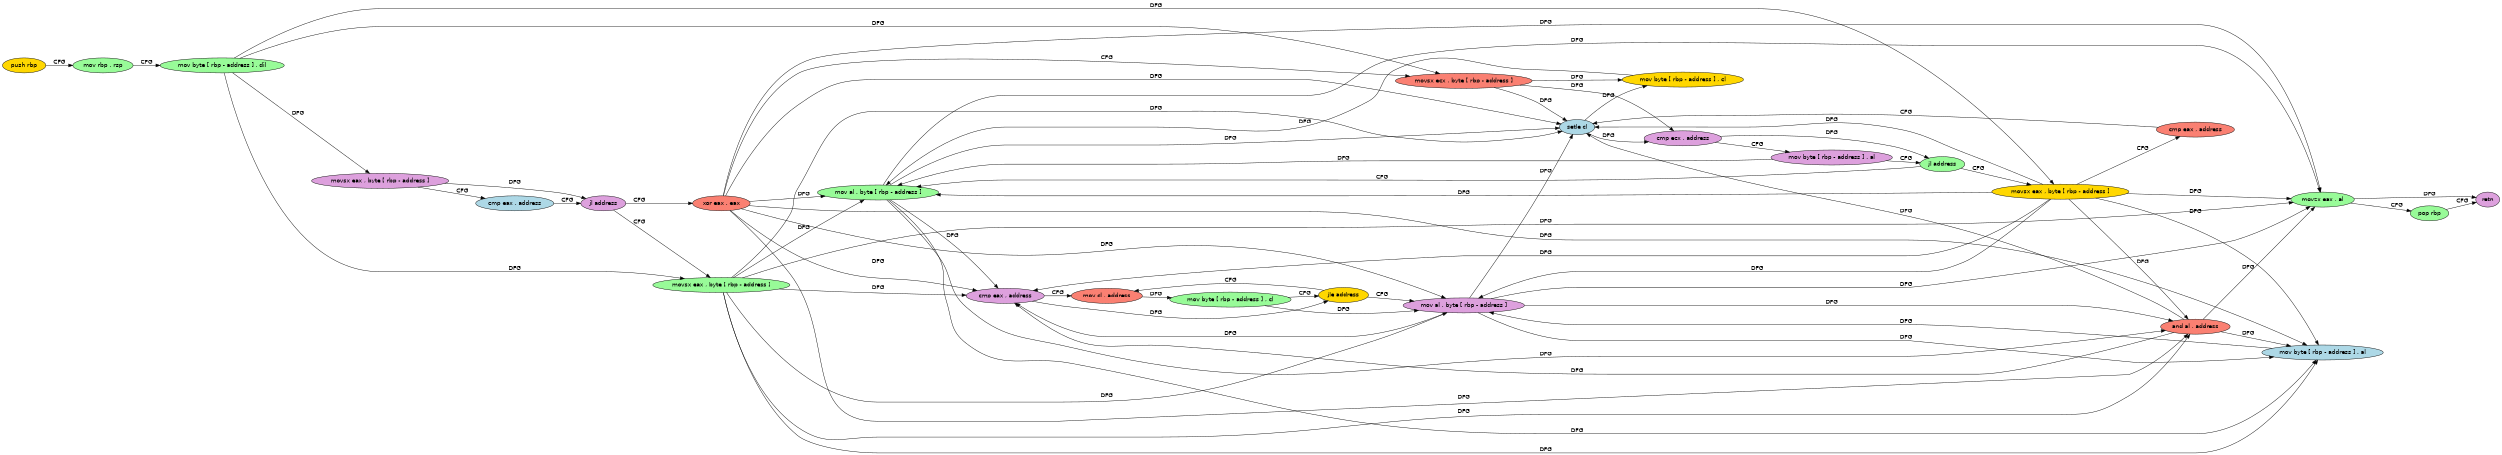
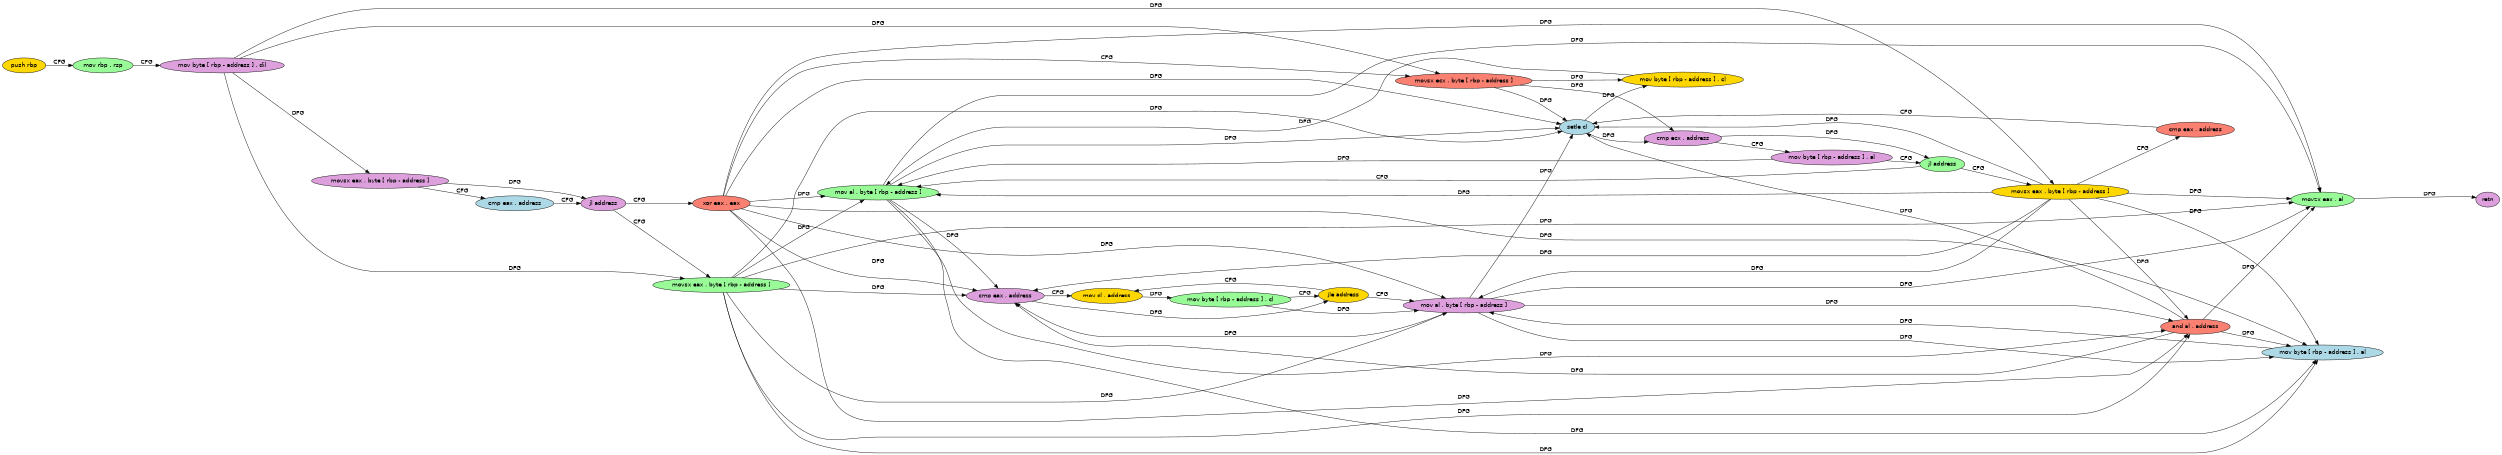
node "mov byte [ rbp - address ] , dil": fillcolor palegreen -> plum
node "pop rbp": removed
node "mov cl , address": fillcolor salmon -> gold
